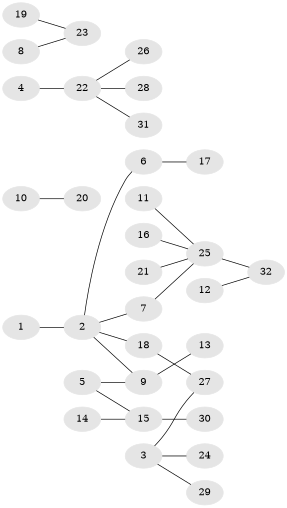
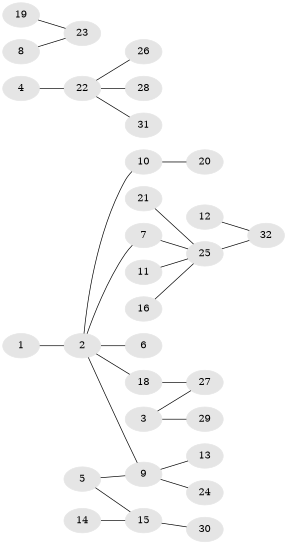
node "17": removed
edge "10" -- "2": added
edge "3" -- "24": now "9" -- "24"
